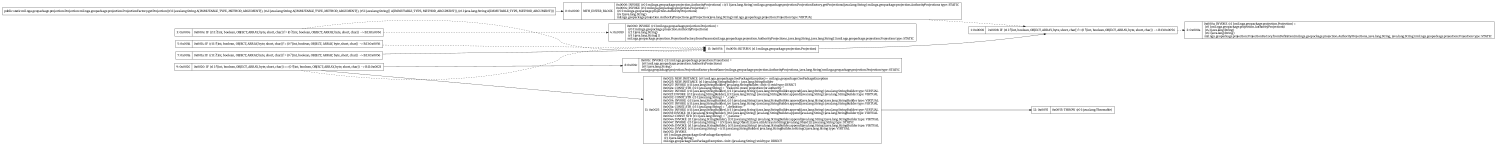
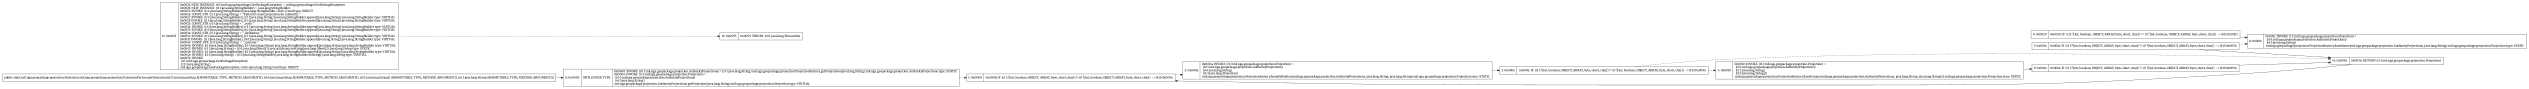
node "0: 0x0000": text "MTH_ENTER_BLOCK" -> "MTH_ENTER_TYPE"
node "2: 0x000a": text "(r6 I:java.lang.String)" -> "(r6 I:java.lang.Projection)"
edge "7: 0x001a" -> "8: 0x001c": added
edge "5: 0x0014" -> "13: 0x0056": style dashed -> solid
node "8: 0x001c": text "(r0 I:java.lang.String)" -> "(r4 I:java.lang.String)"
edge "4: 0x0010" -> "5: 0x0014": added
edge "2: 0x000a" -> "3: 0x000e": added
edge "9: 0x0020" -> "13: 0x0056": removed
edge "9: 0x0020" -> "11: 0x0023": removed
edge "11: 0x0023" -> "12: 0x0055": style solid -> dashed
